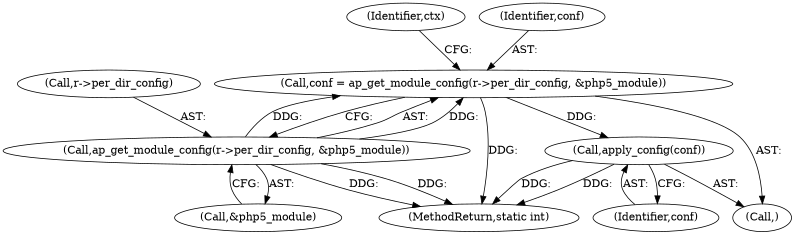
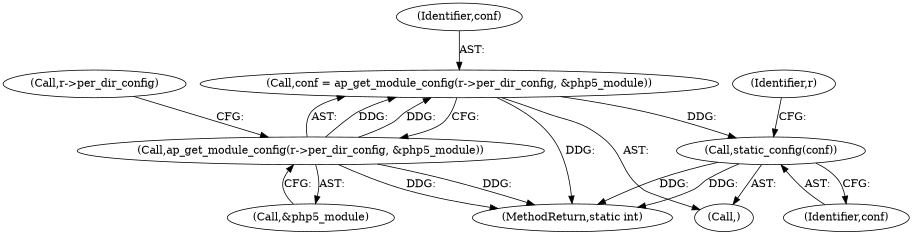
node "(Identifier,ctx)": removed
node "(Identifier,r)": added
edge "(Call,r->per_dir_config)" -> "(Call,ap_get_module_config(r->per_dir_config, &php5_module))": label "AST: " -> "CFG: "
node "(Call,apply_config(conf))": label "(Call,apply_config(conf))" -> "(Call,static_config(conf))"
